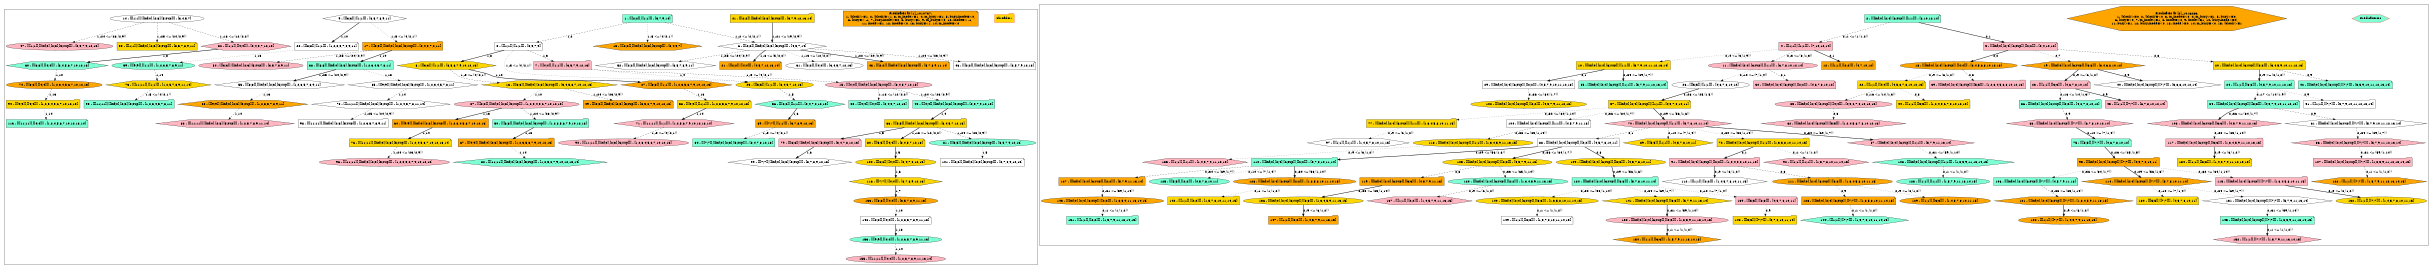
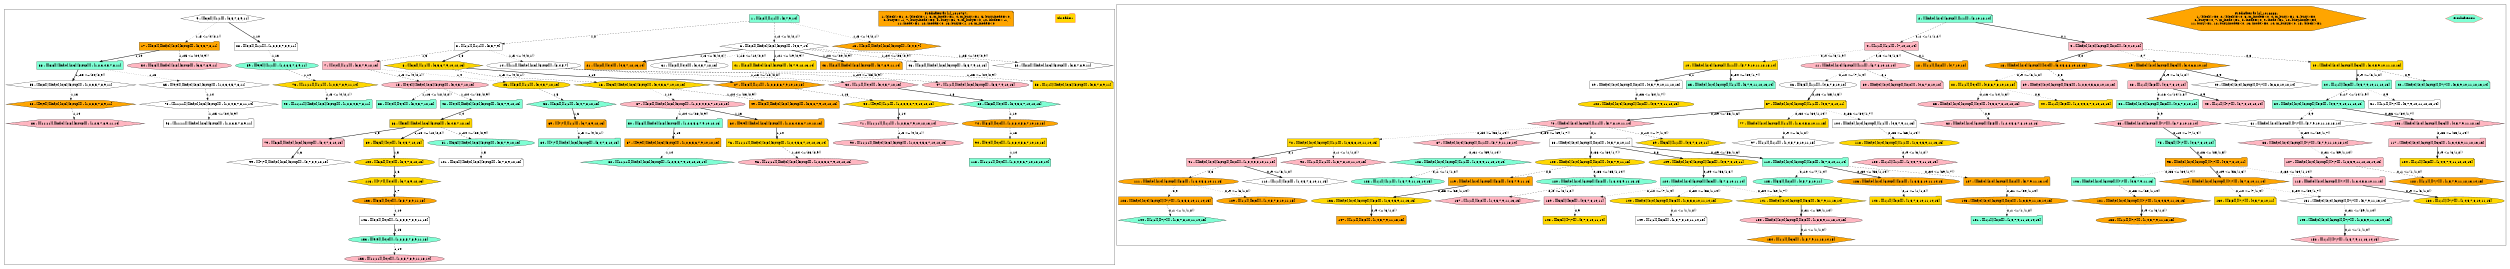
edge "41 : [[[2|2]],[[inf|0],[2|3],[5|sup]]] : [5,7,9,12,13,14]" -> "6 : [[[2|2]],[[inf|0],[2|3],[5|sup]]] : [4,5,7,14]": reversed
edge "3 : [[[1|1]],[[1|1]]] : [3,5,7,9]" -> "25 : [[[5|5]],[[1|1]]] : [3,4,5,7,12,13]": now "3 : [[[1|1]],[[1|1]]] : [3,5,7,9]" -> "14 : [[[1|1]],[[inf|0],[2|3],[5|sup]]] : [3,4,5,7]"
node "58 : [[[9|9]],[[1|1]]] : [1,2,3,5,6,7,9,10,12,13]": shape note -> hexagon
